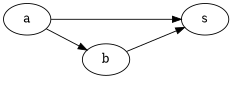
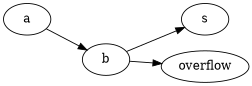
edge "a" -> "s": removed
node "overflow": added
